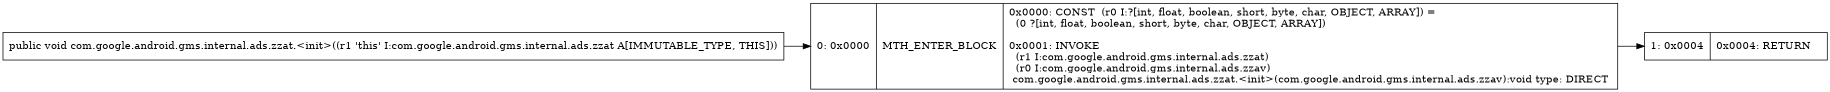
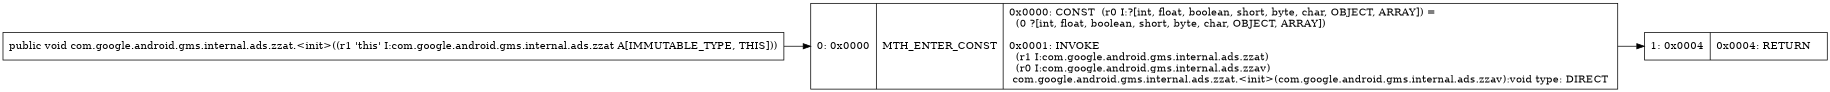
node "0: 0x0000": text "MTH_ENTER_BLOCK" -> "MTH_ENTER_CONST"
